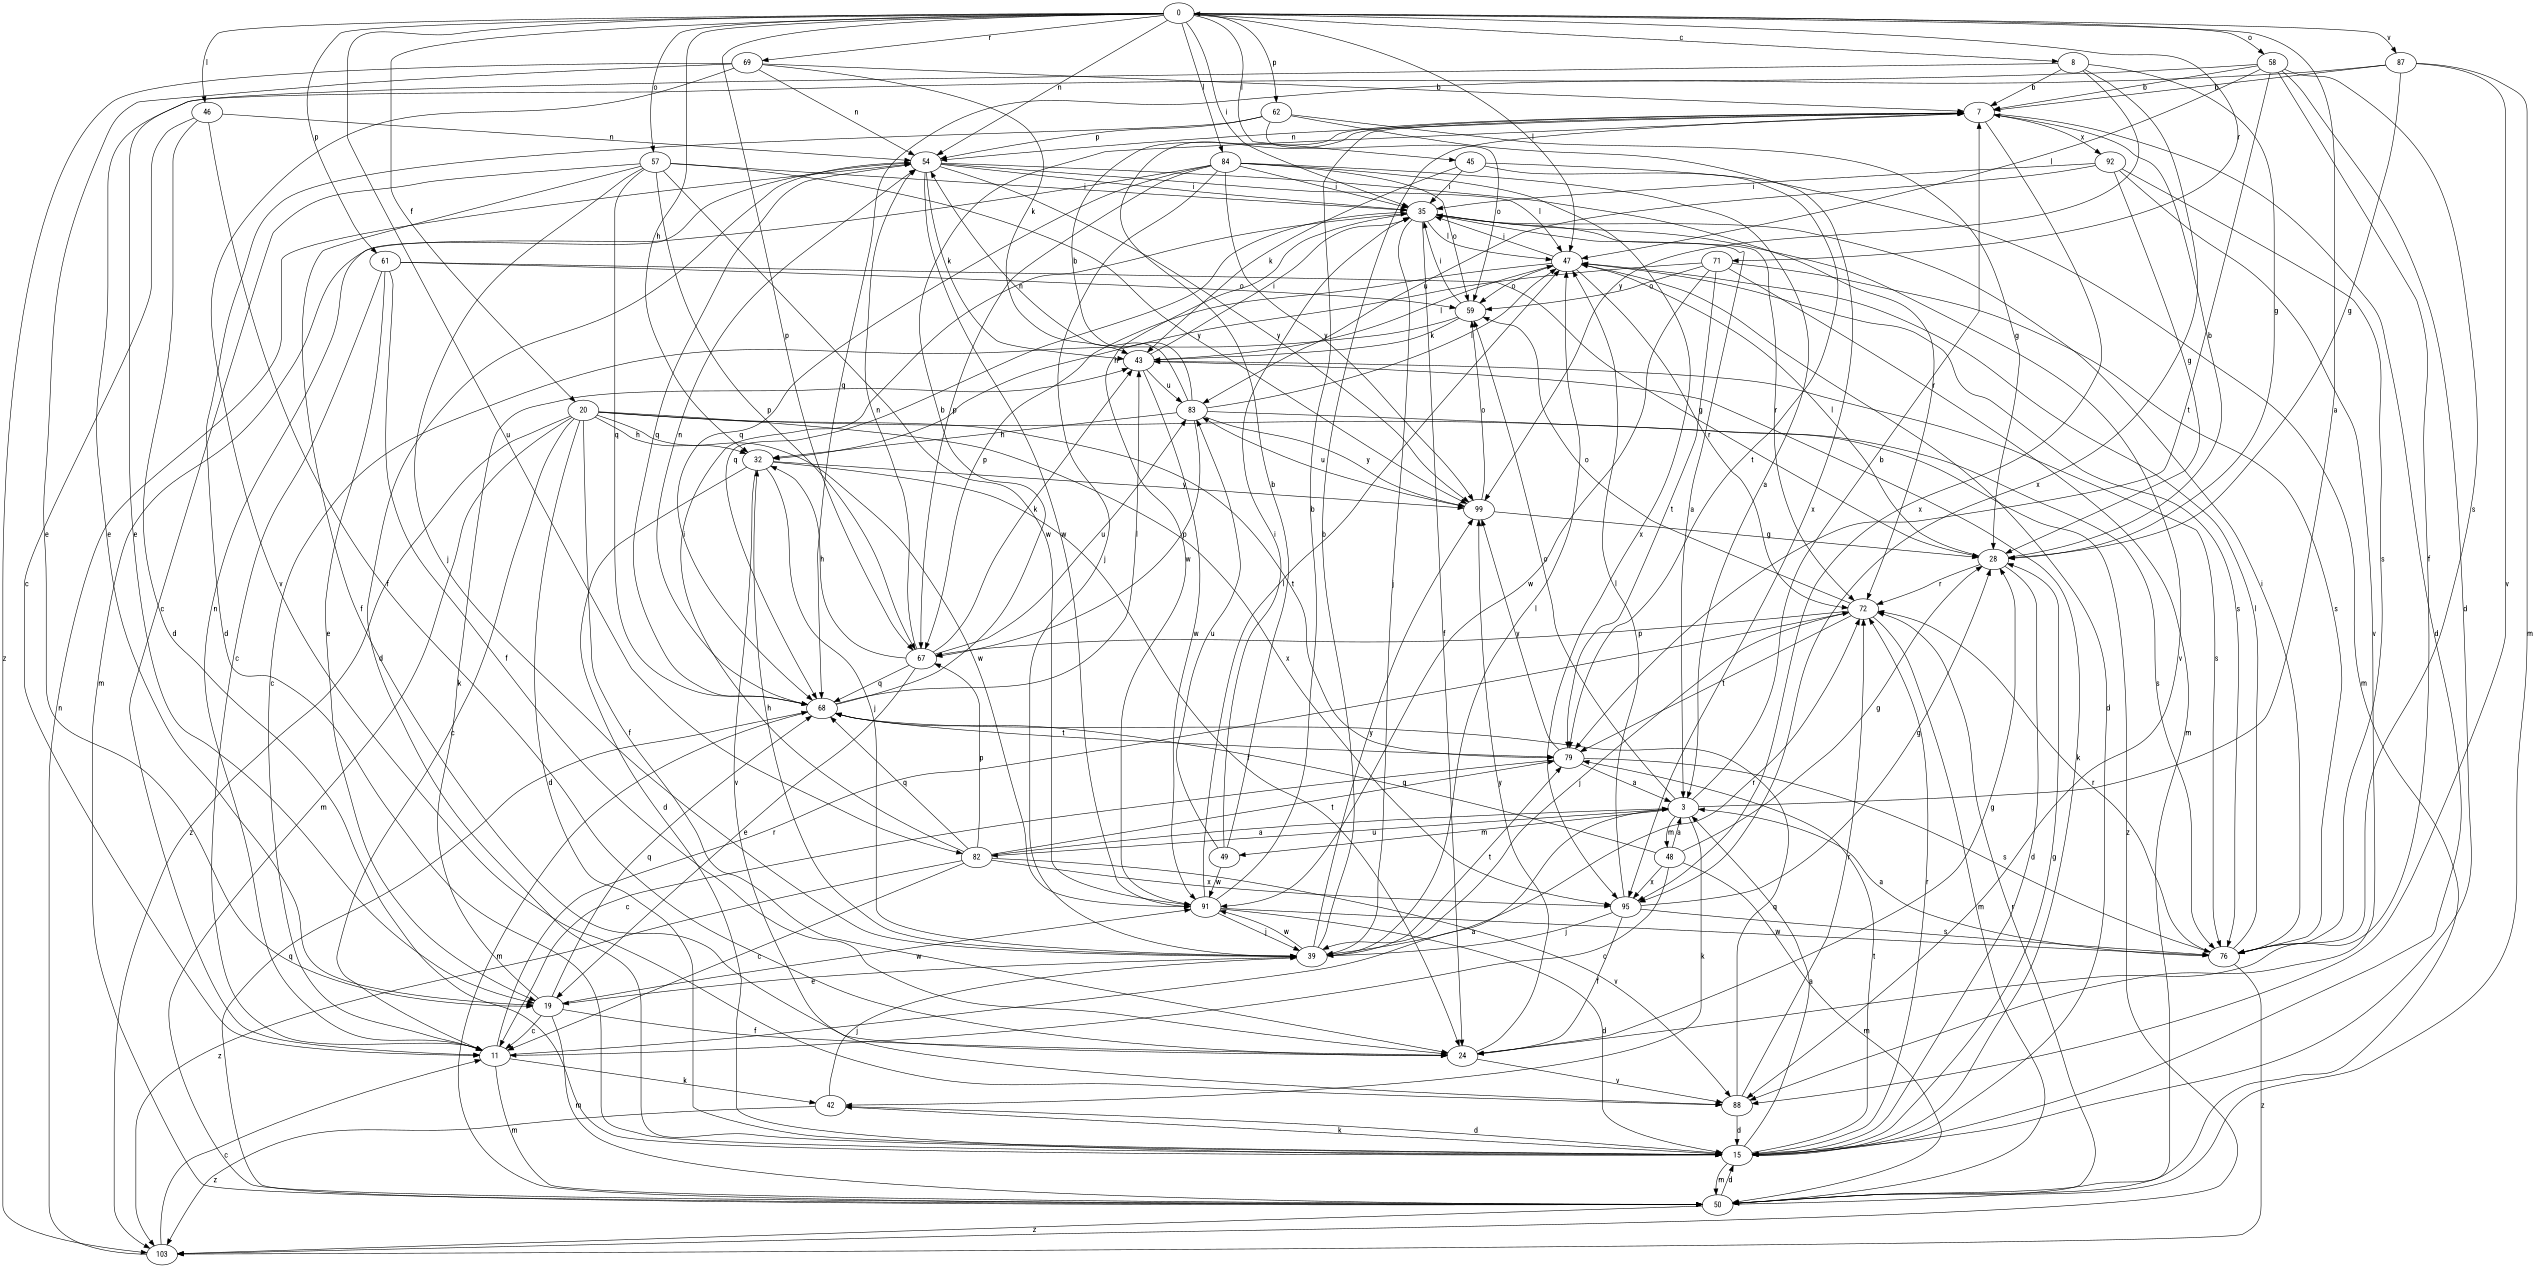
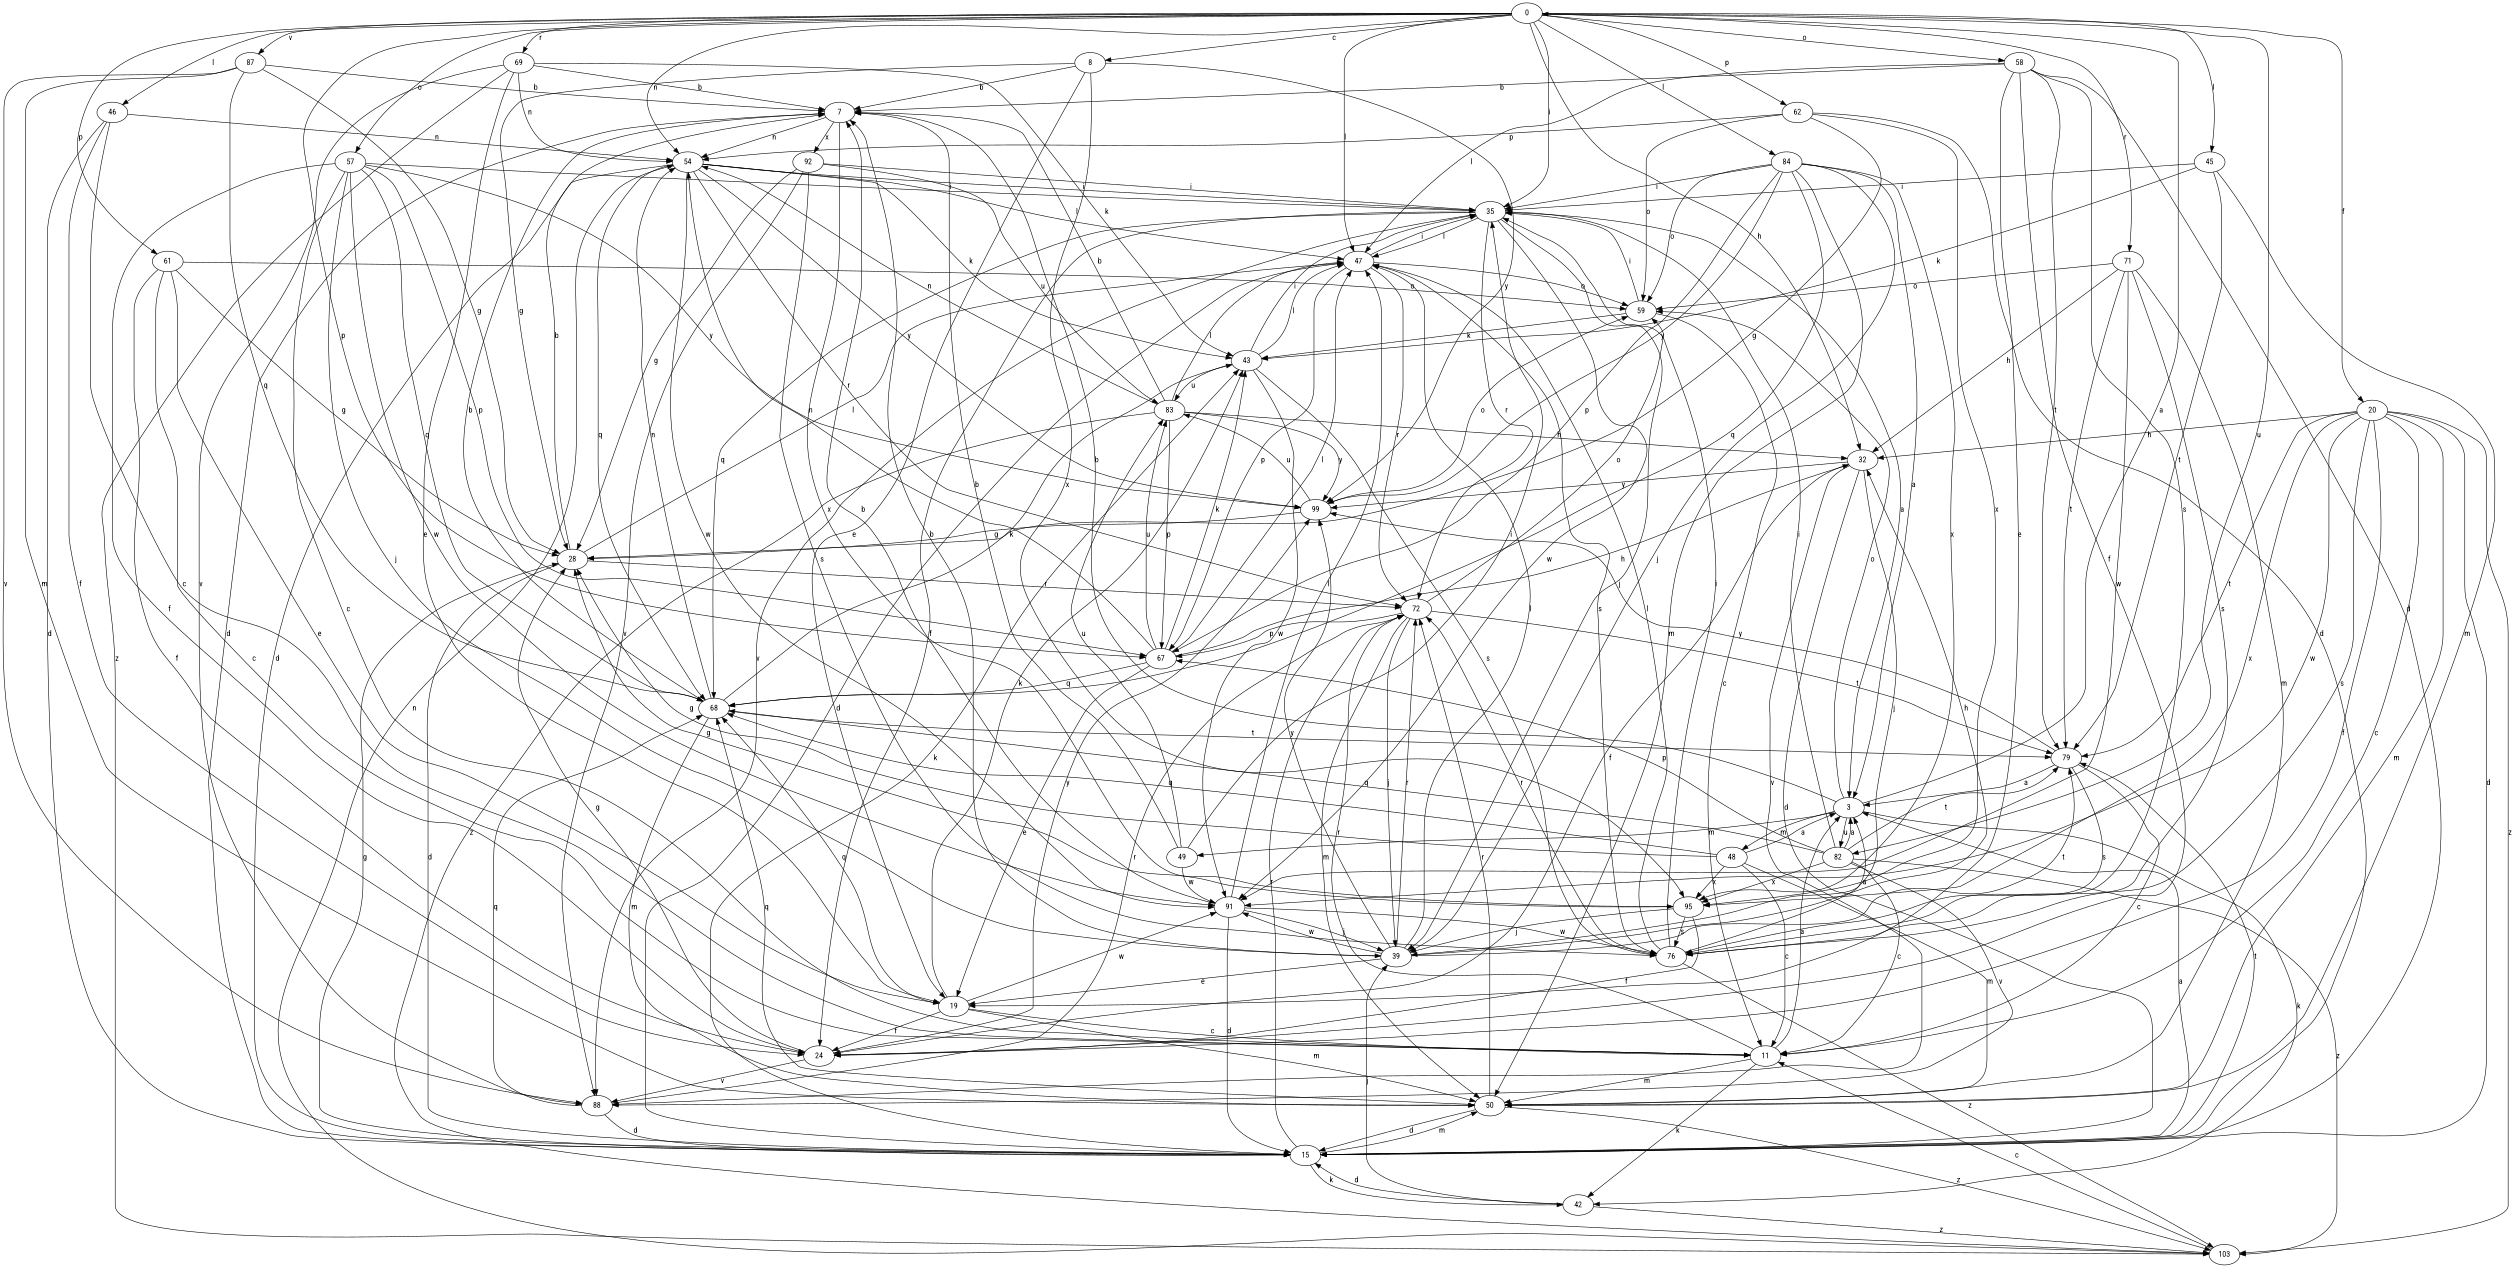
edge "11" -> "54": removed, label "n"
edge "68" -> "43": label "l" -> "k"
edge "95" -> "47": now "67" -> "47"
